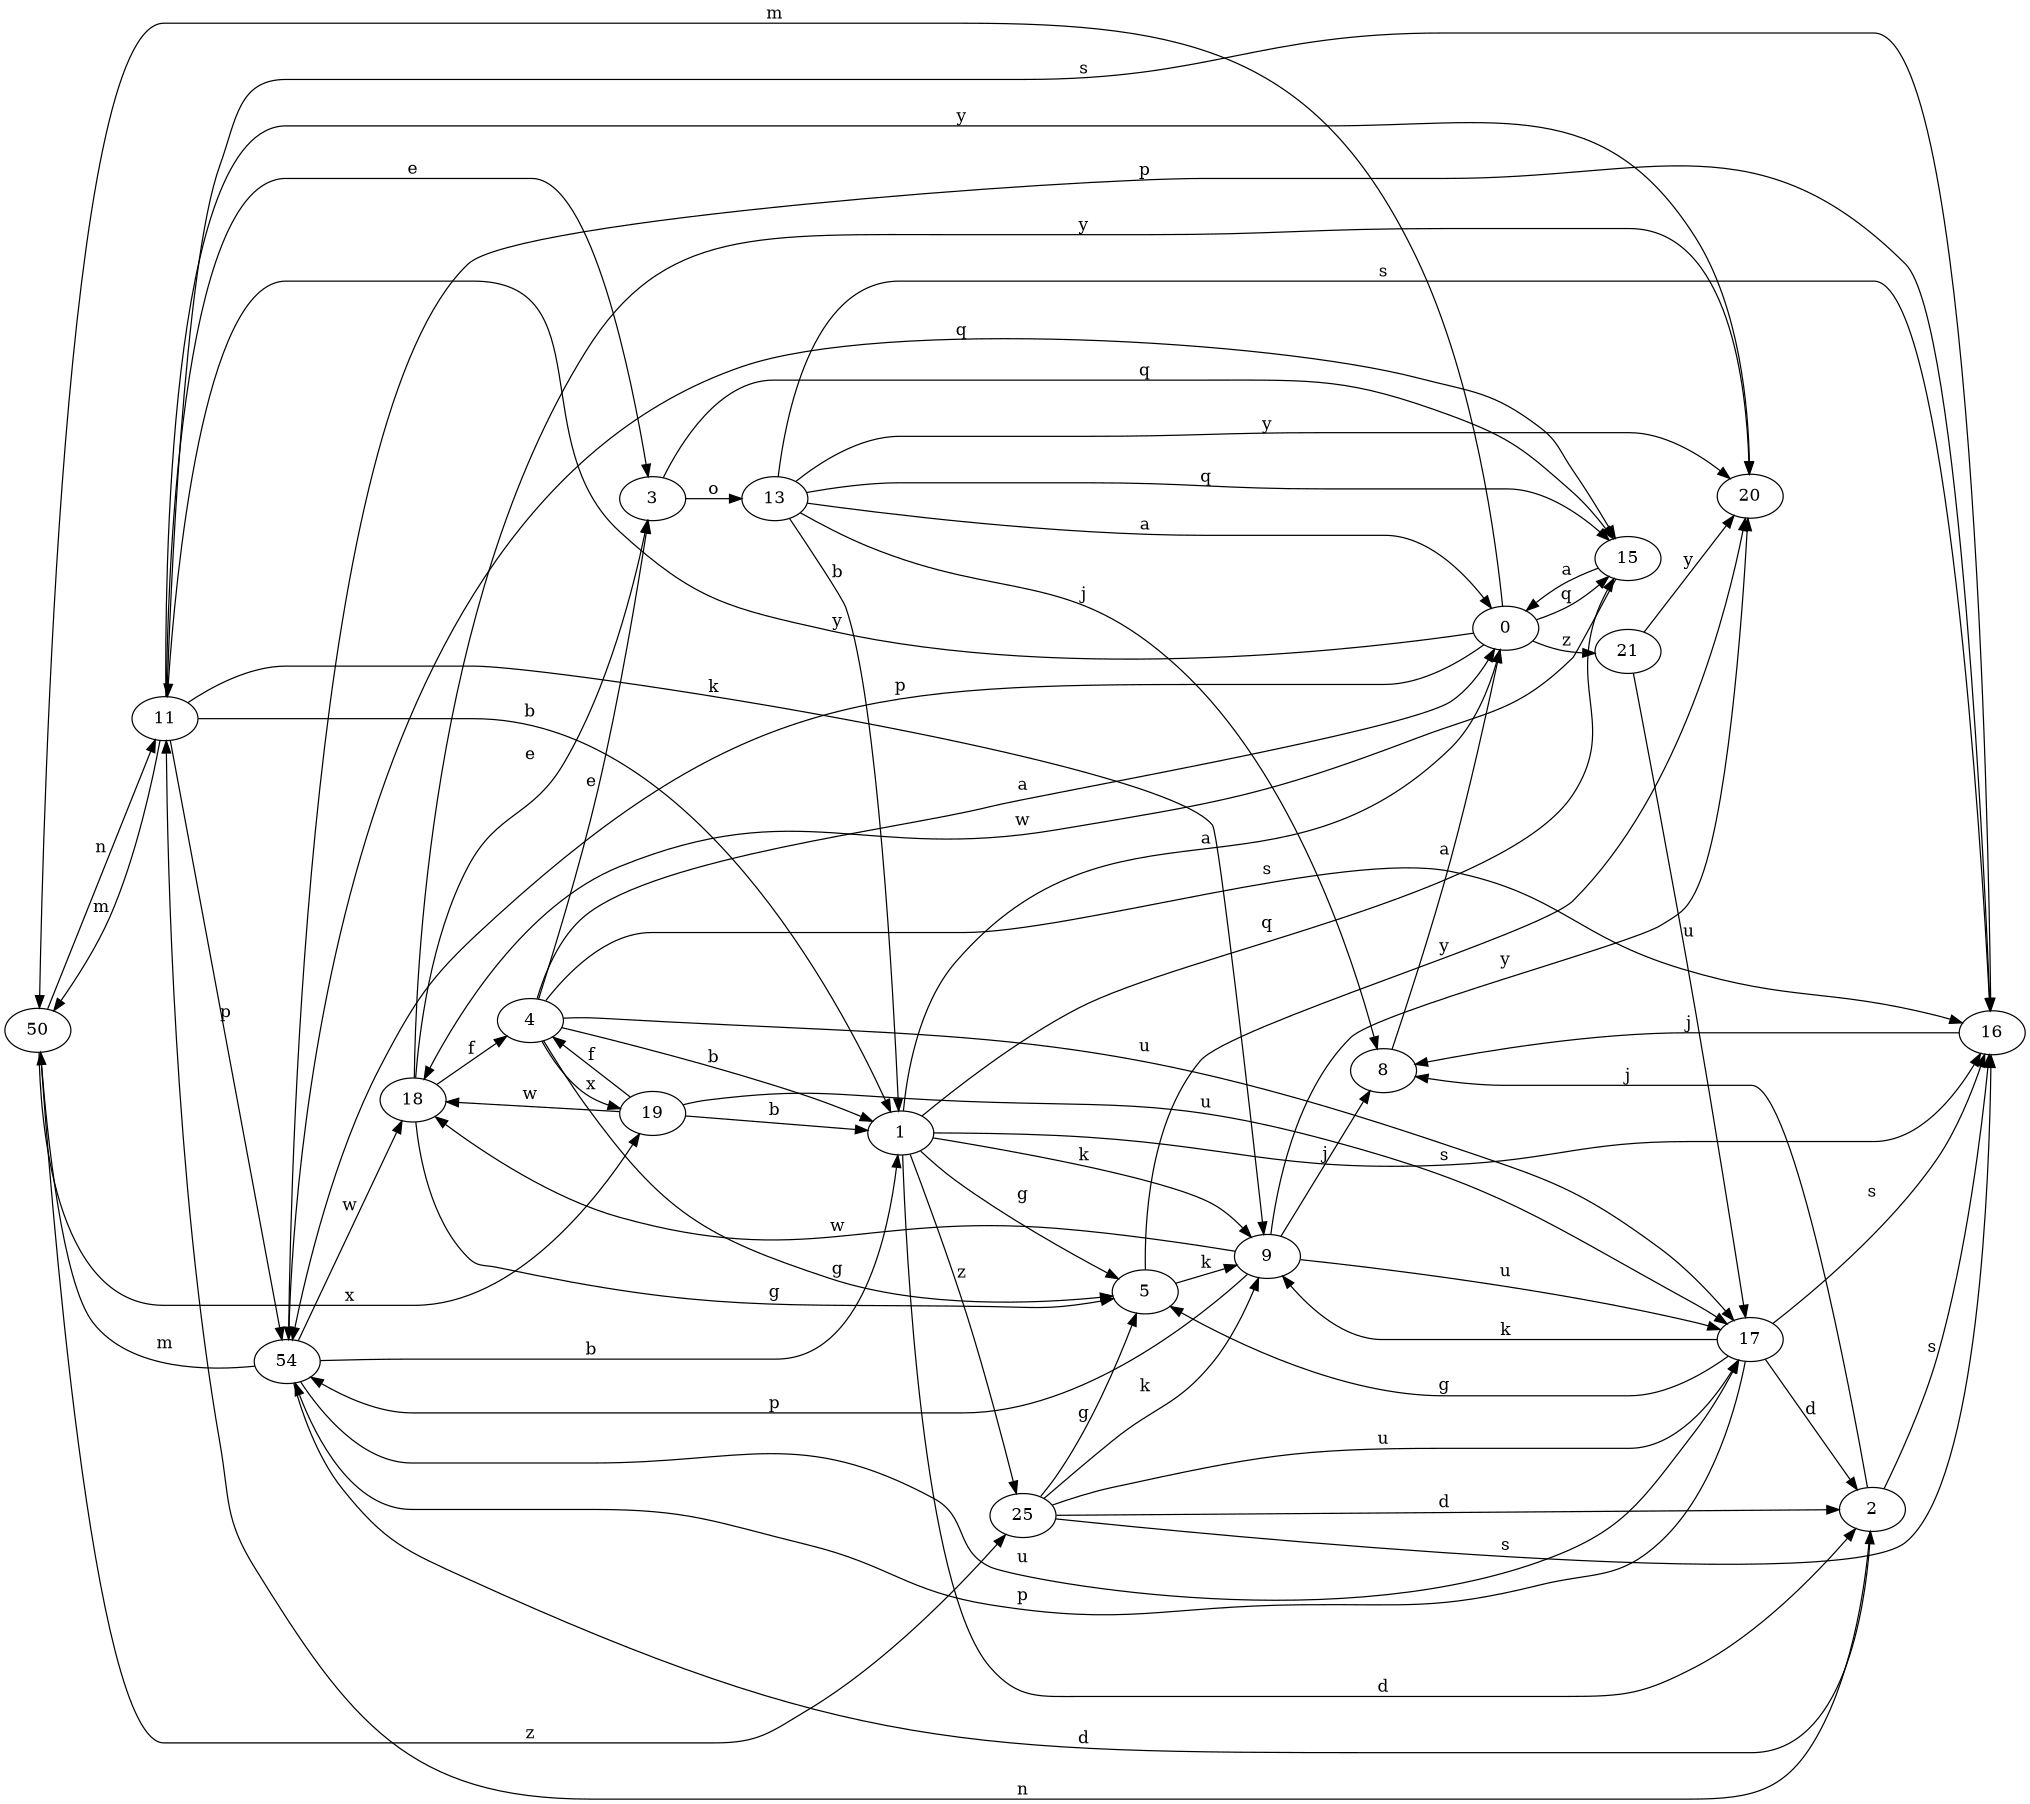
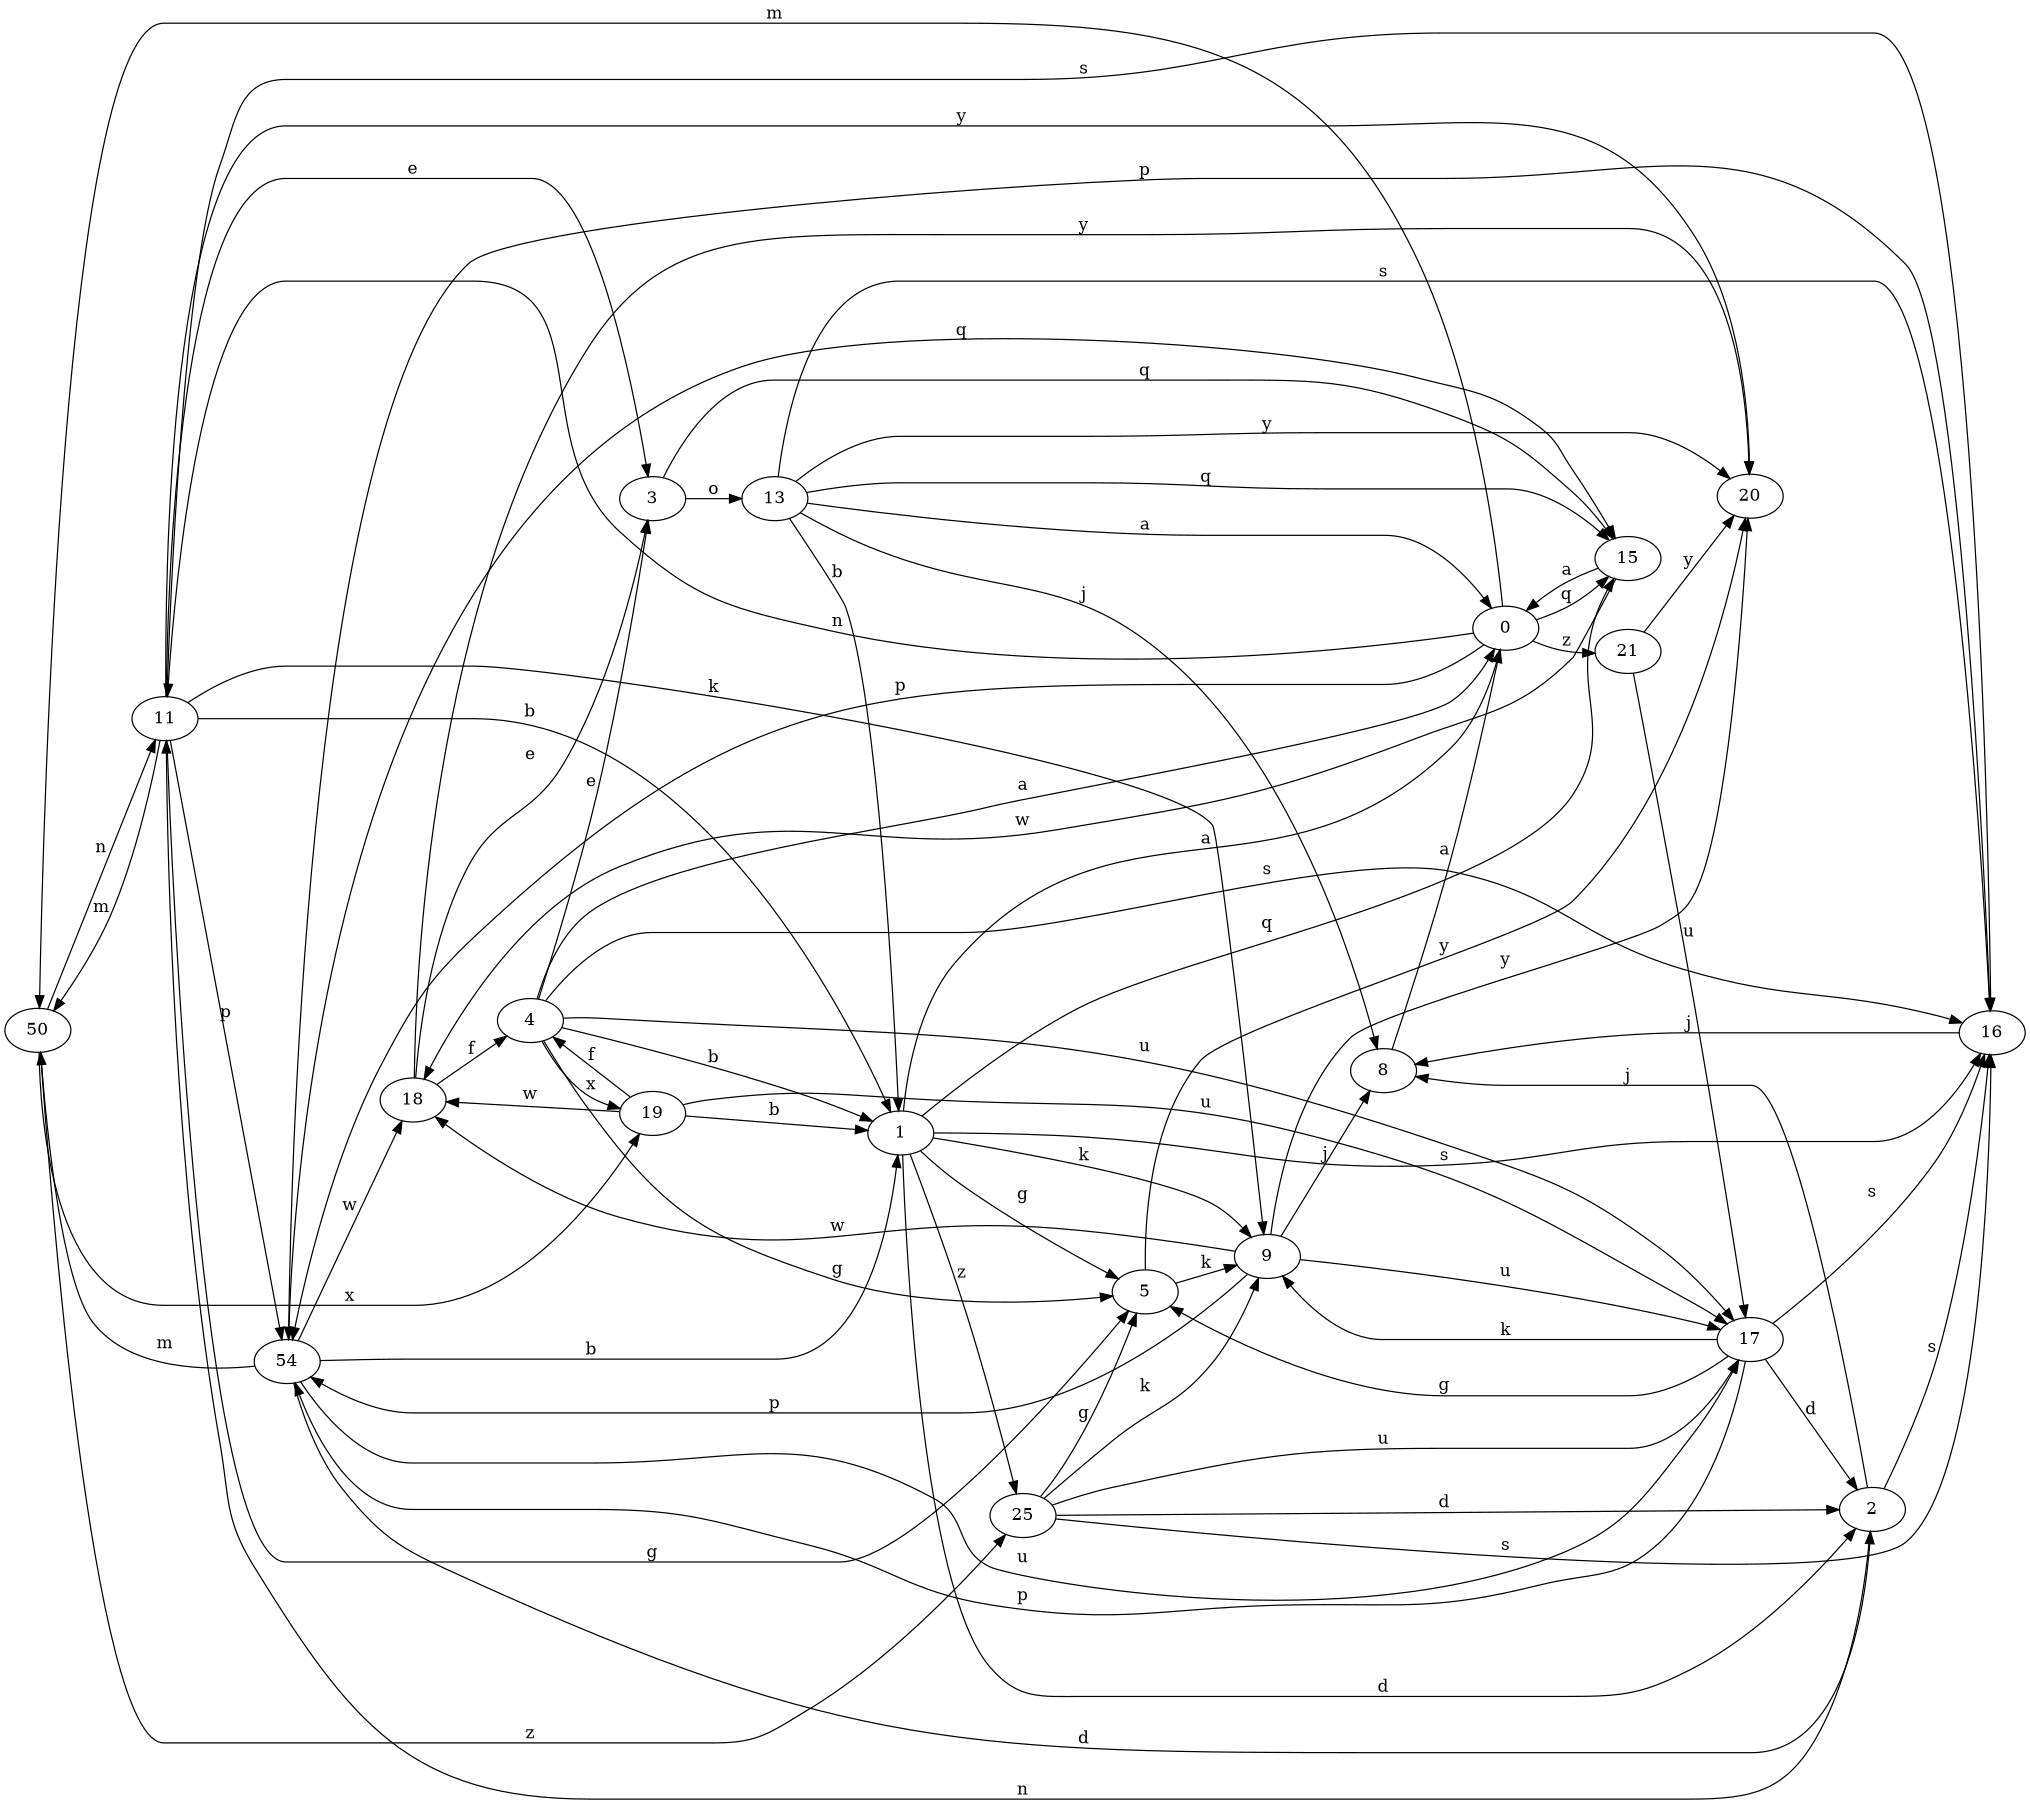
edge "0" -> "11": label "y" -> "n"
edge "18" -> "5": now "11" -> "5"
